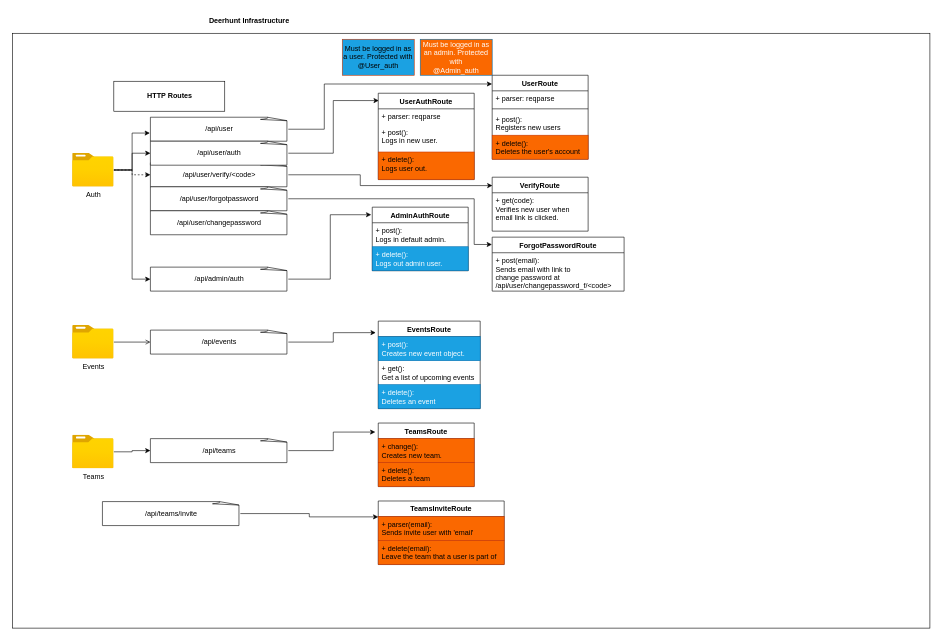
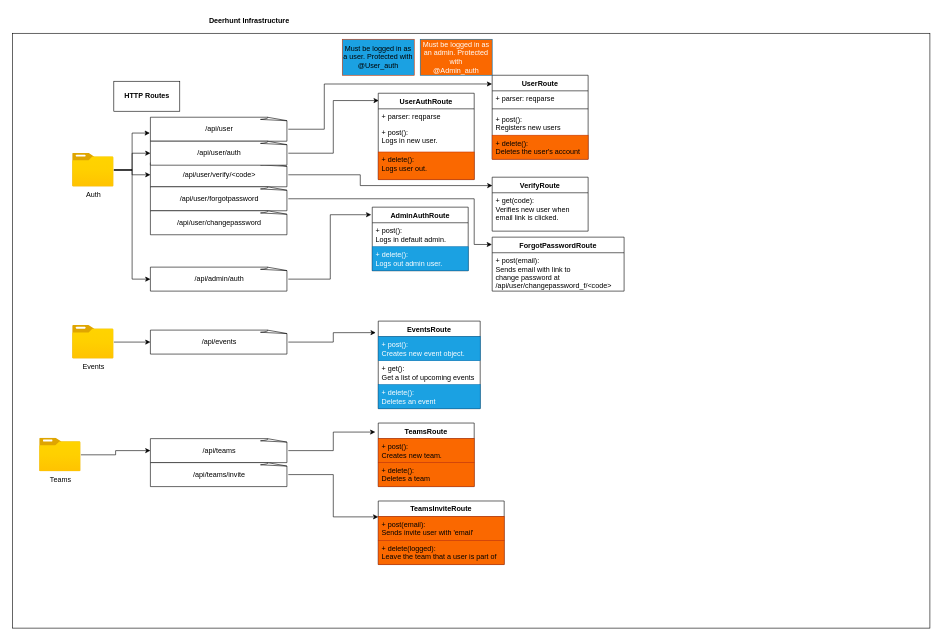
node "HTTP Routes": size 111x30 -> 66x30
edge "Auth" -> "/api/user/verify/<code>": style dashed -> solid
edge "Events" -> "/api/events": arrowhead open -> classic
node "+ change(): Creates new team.": label "+ change(): Creates new team." -> "+ post(): Creates new team."
node "Teams": moved (93, 452) -> (60, 455)
node "/api/teams/invite": moved (171, 514) -> (219, 475)
node "+ parser(email): Sends invite user with 'email'": label "+ parser(email): Sends invite user with 'email'" -> "+ post(email): Sends invite user with 'email'"
node "+ delete(email): Leave the team that a user is part of": label "+ delete(email): Leave the team that a user is part of" -> "+ delete(logged): Leave the team that a user is part of"
